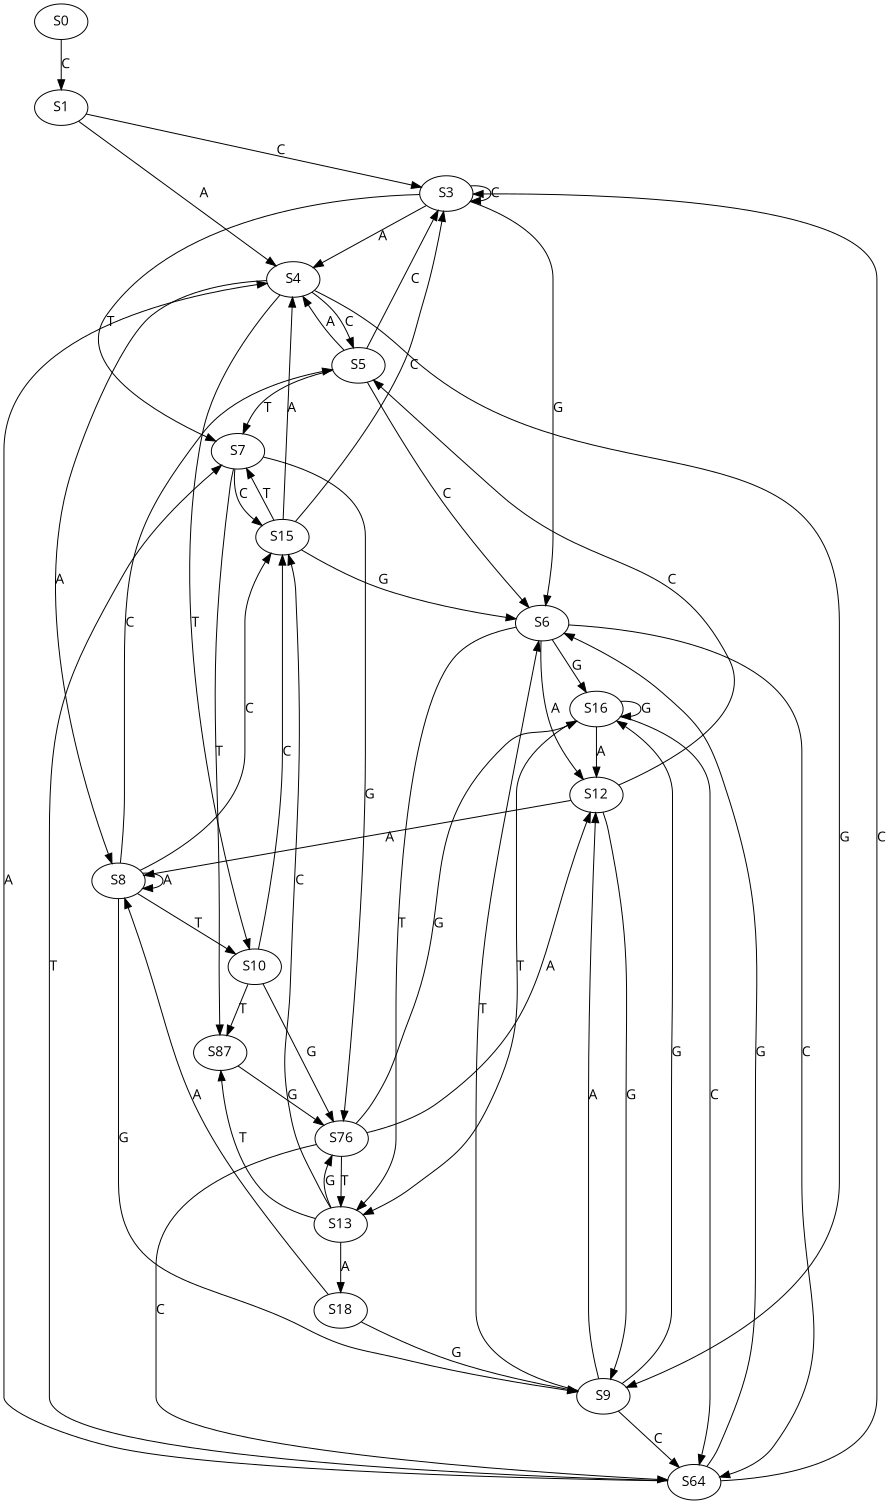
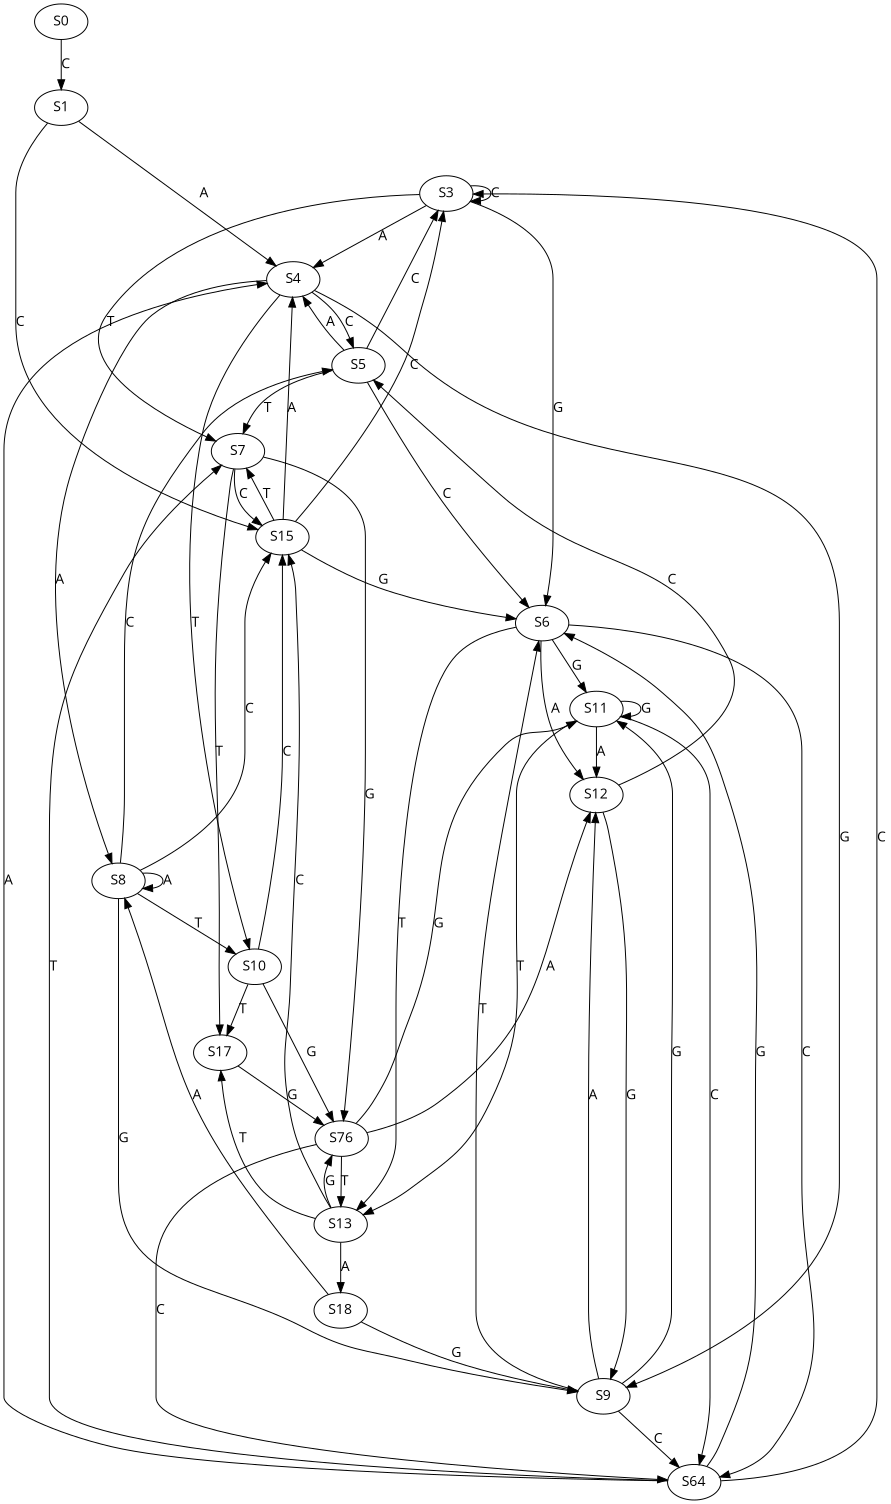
edge "S1" -> "S3": now "S1" -> "S15"
node "S16": label "S16" -> "S11"
edge "S12" -> "S8": removed, label "A"
node "S87": label "S87" -> "S17"
